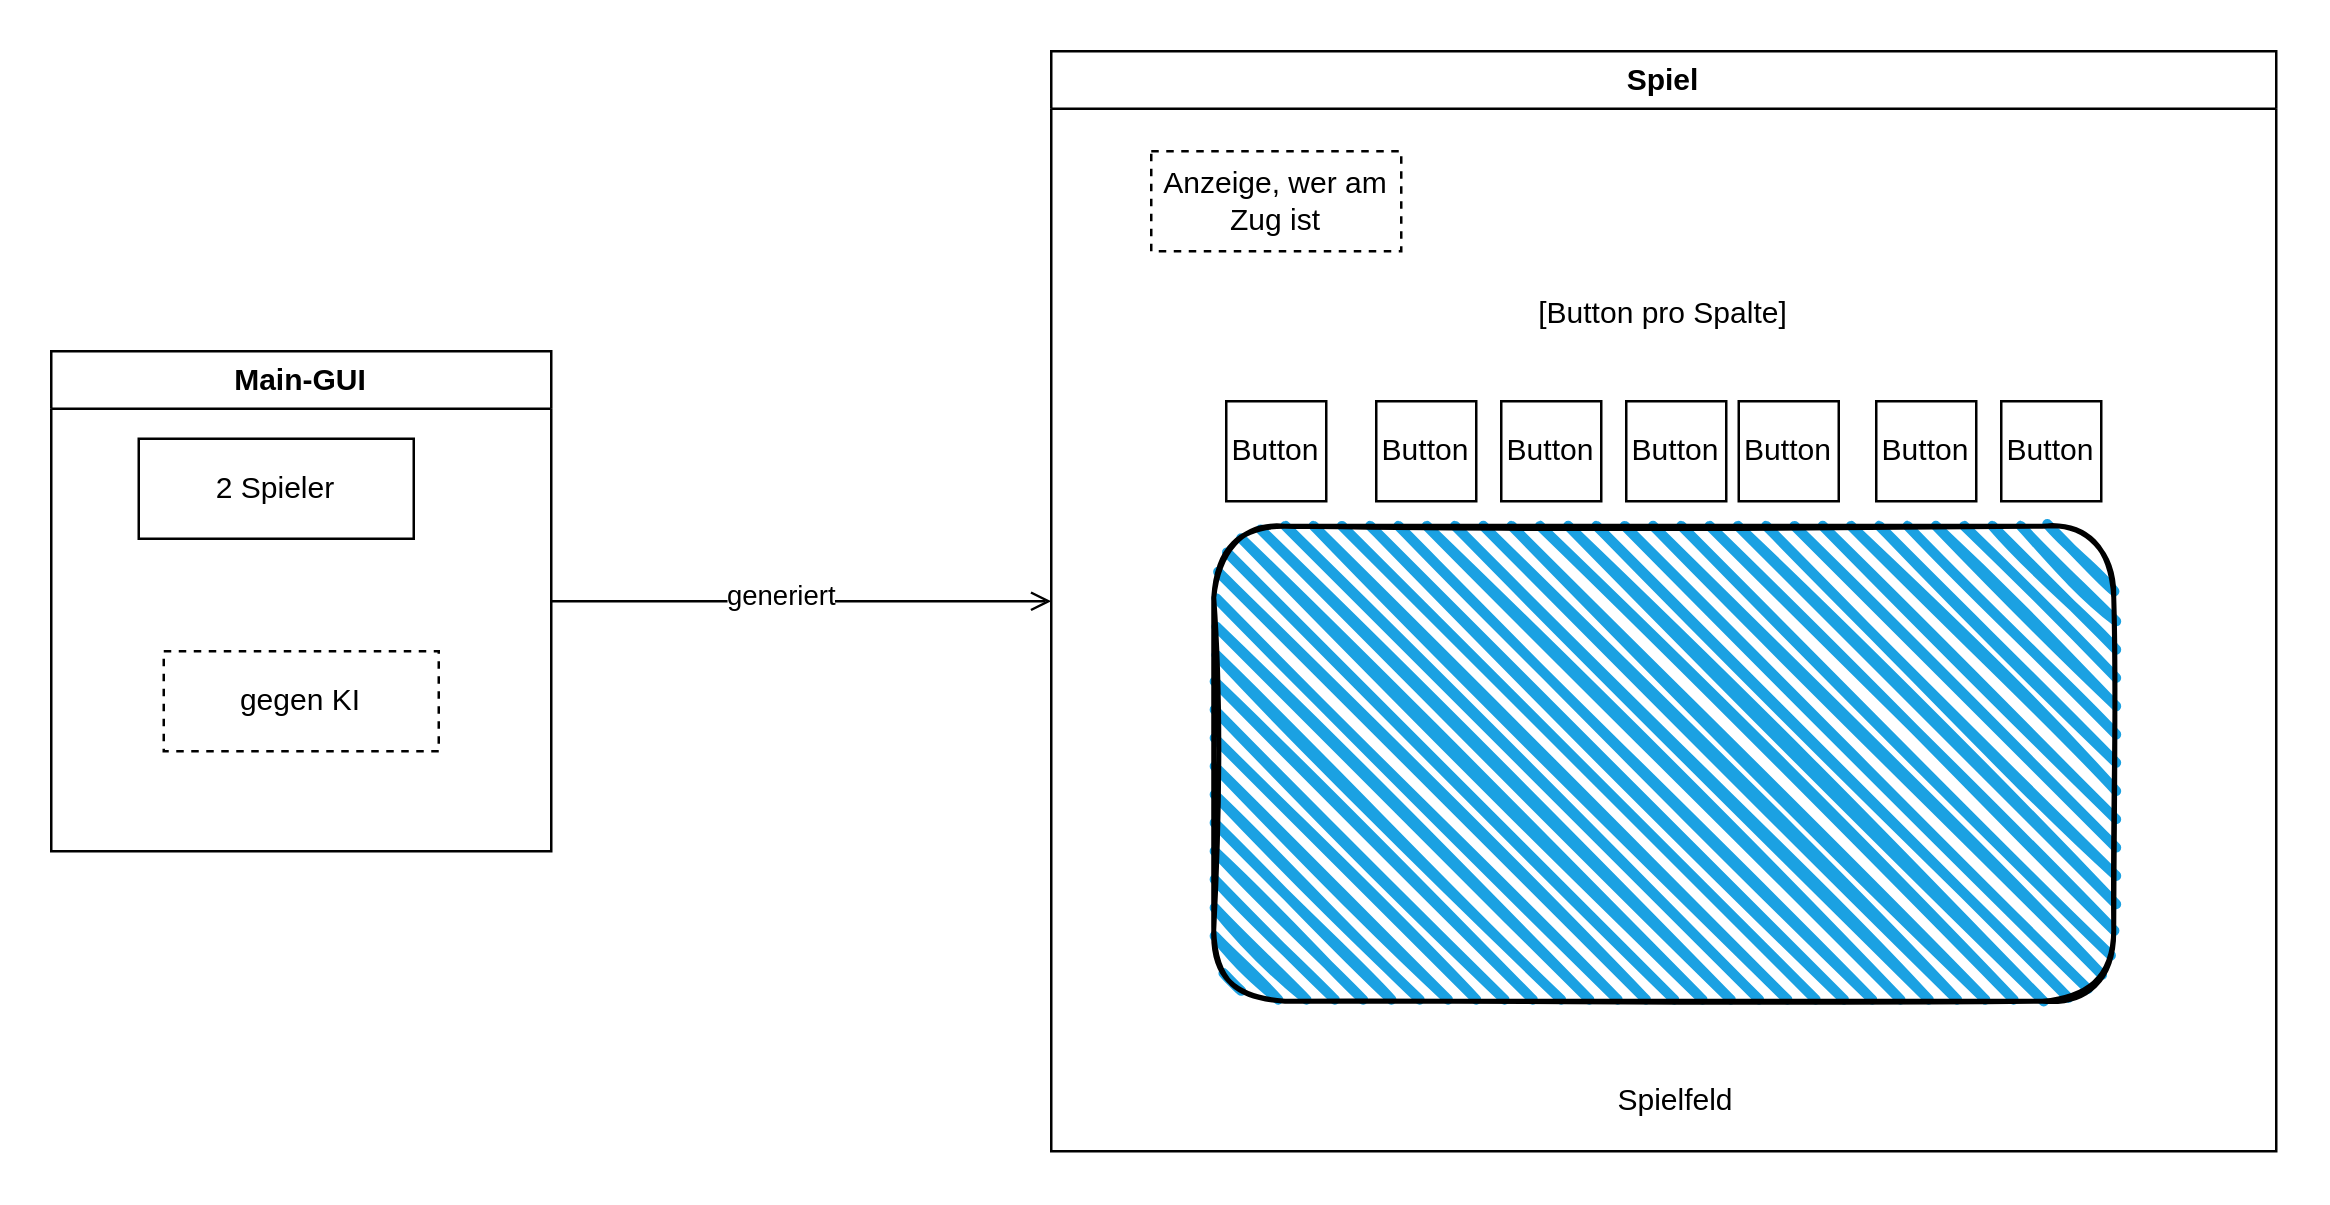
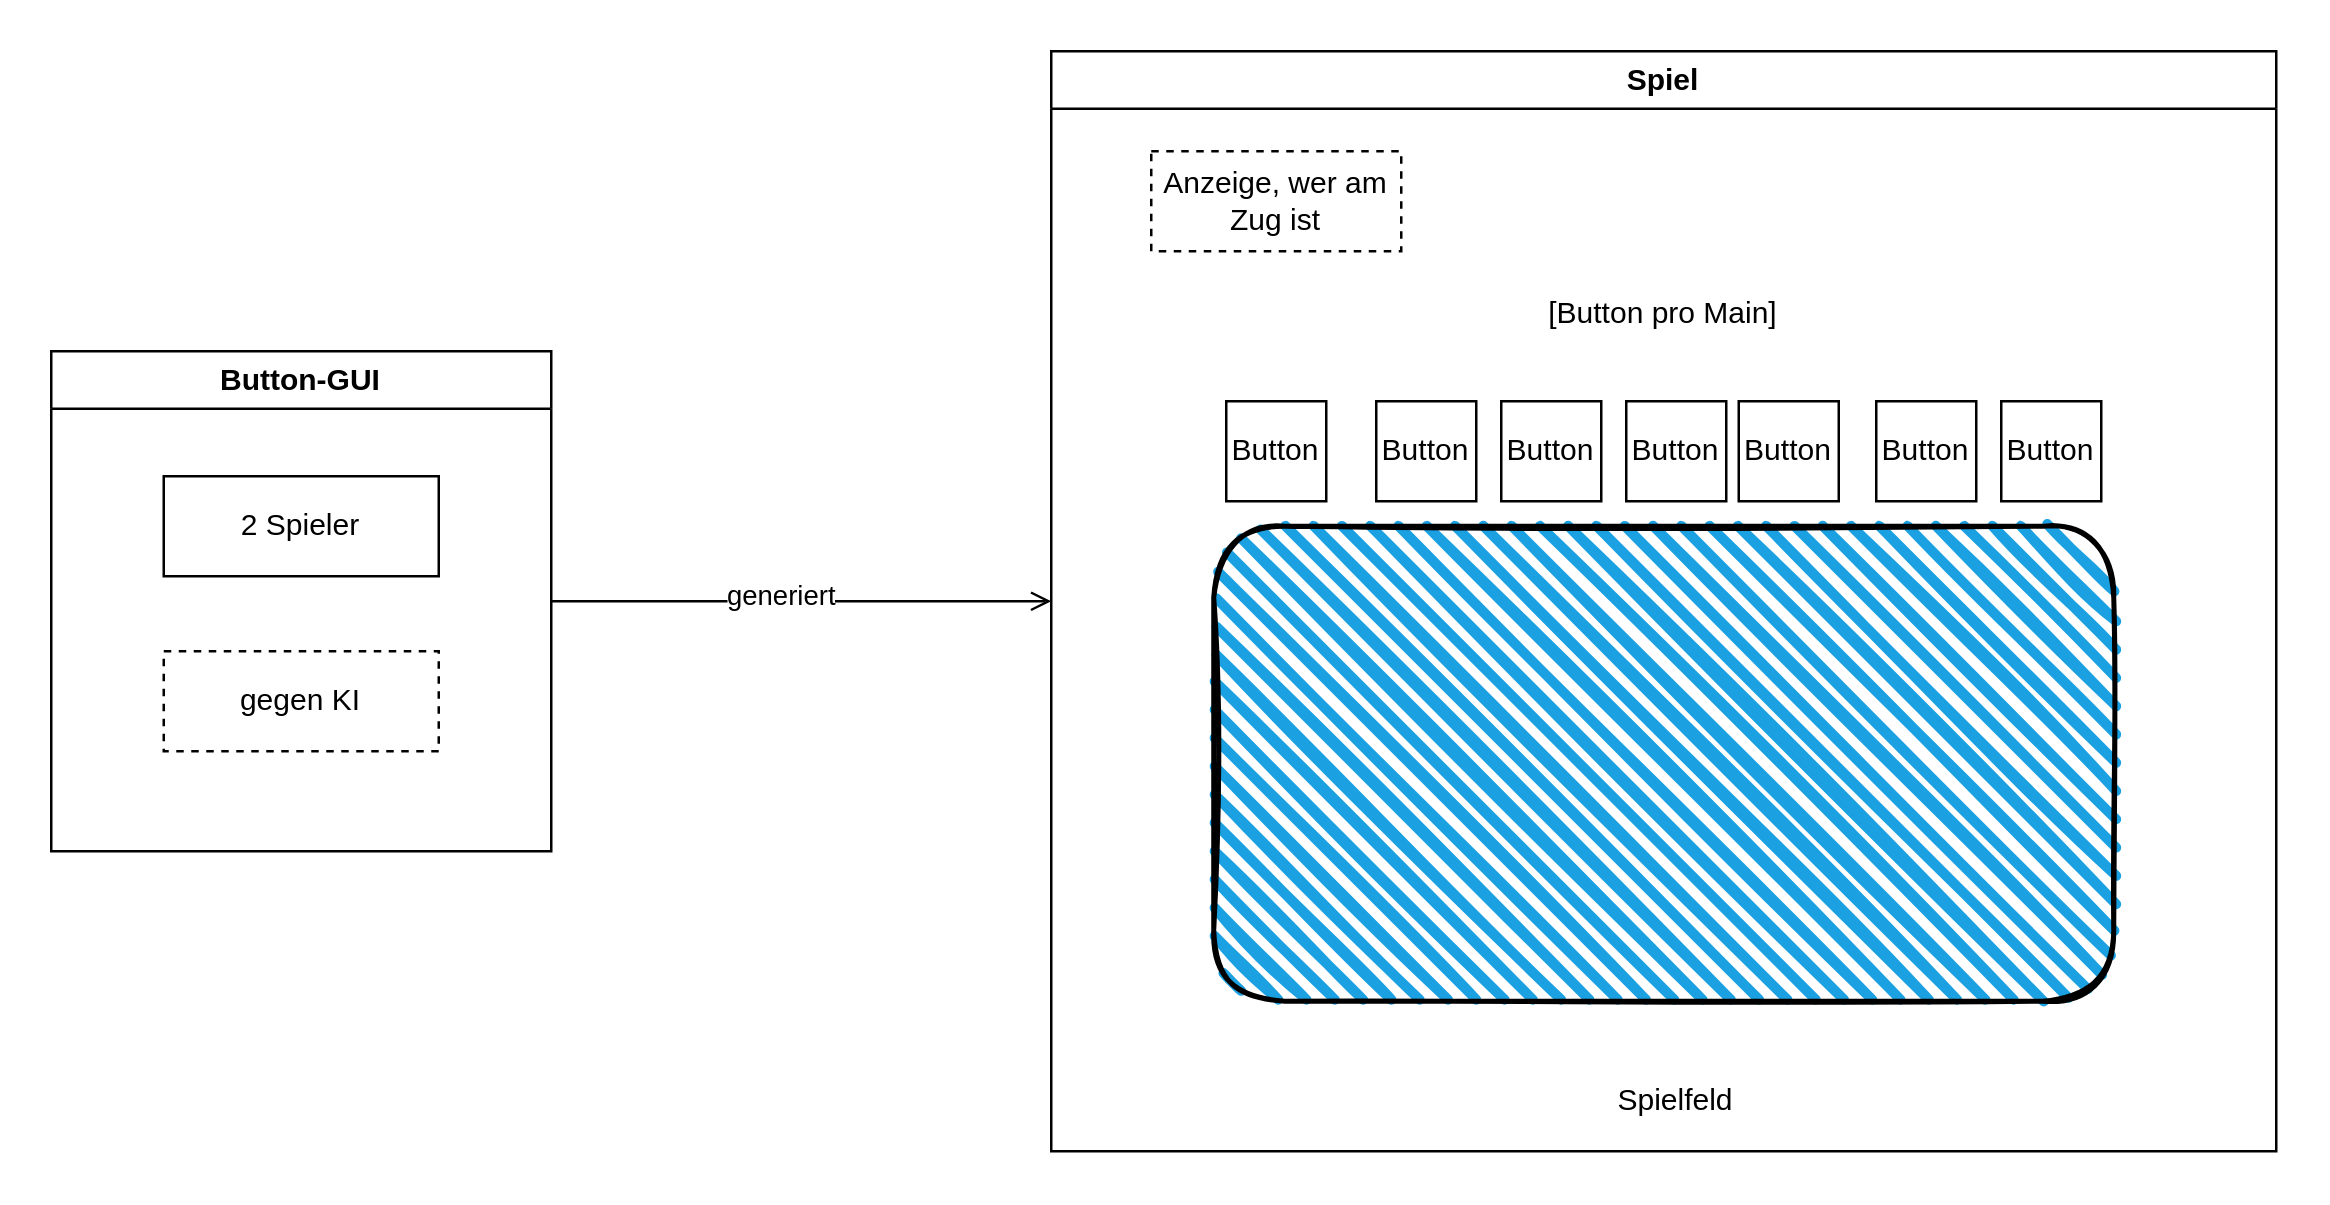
node "[Button pro Spalte]": label "[Button pro Spalte]" -> "[Button pro Main]"
node "Main-GUI": label "Main-GUI" -> "Button-GUI"
node "2 Spieler": moved (276, 489) -> (301, 526)
